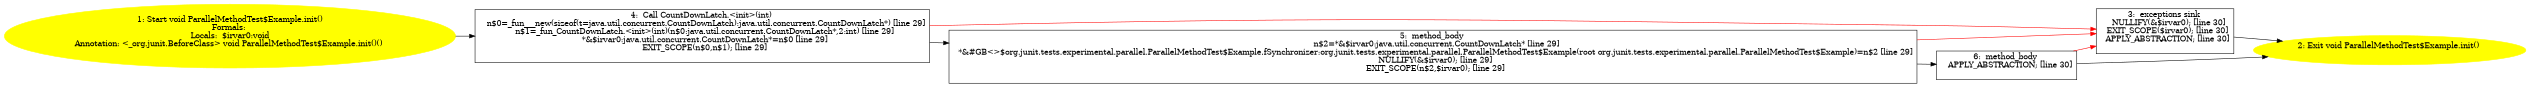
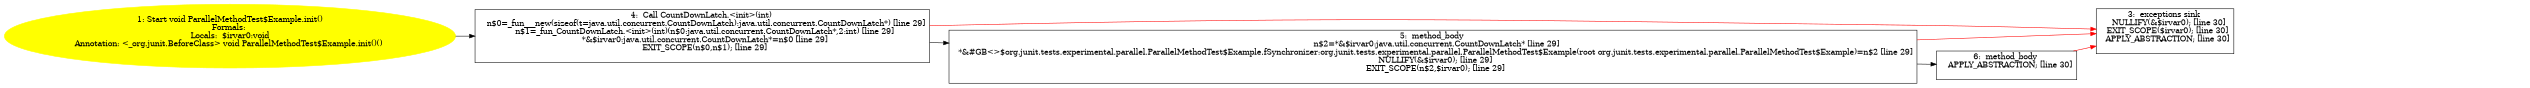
node "2: Exit void ParallelMethodTest$Example.init()": removed
